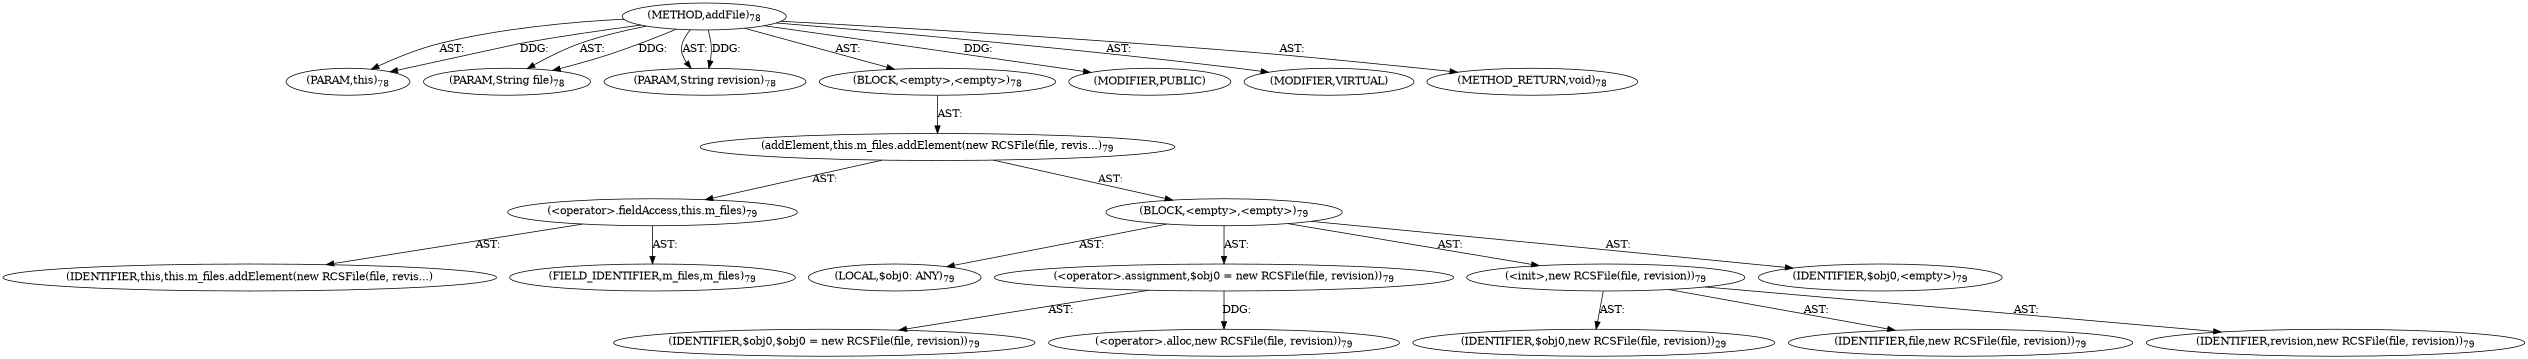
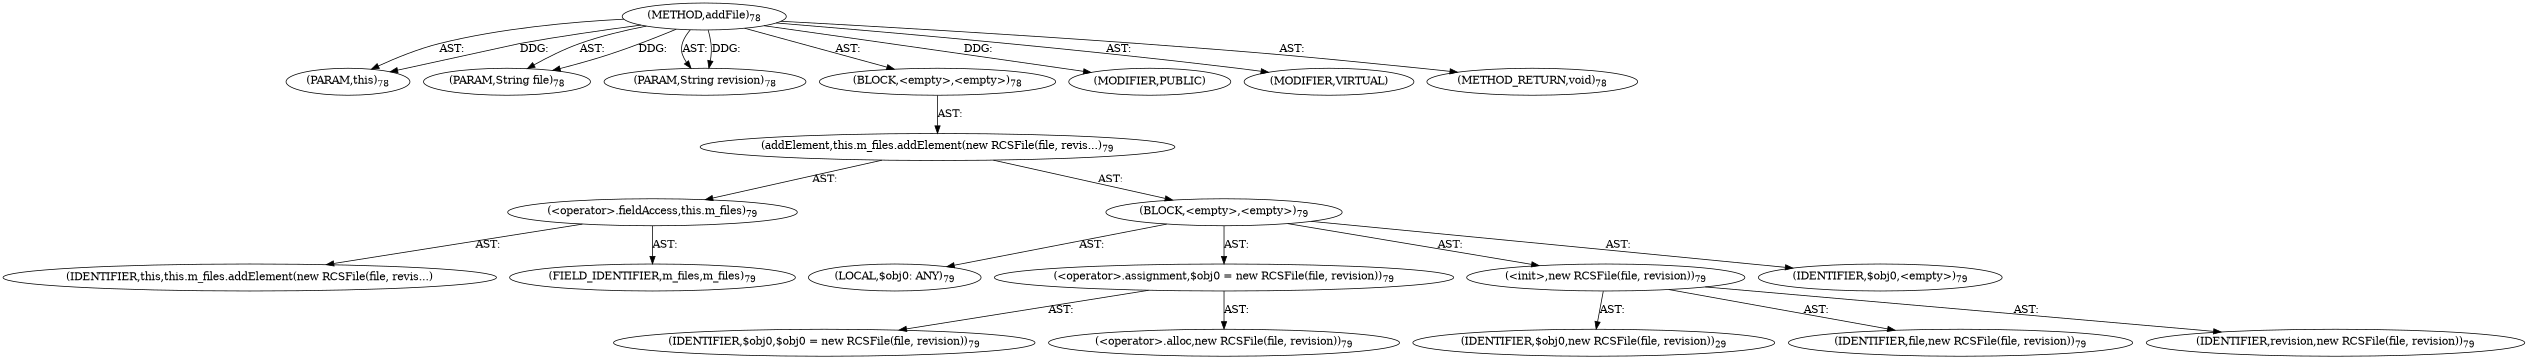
edge "(<operator>.assignment,$obj0 = new RCSFile(file, revision))" -> "(<operator>.alloc,new RCSFile(file, revision))": label "DDG: " -> "AST: "
